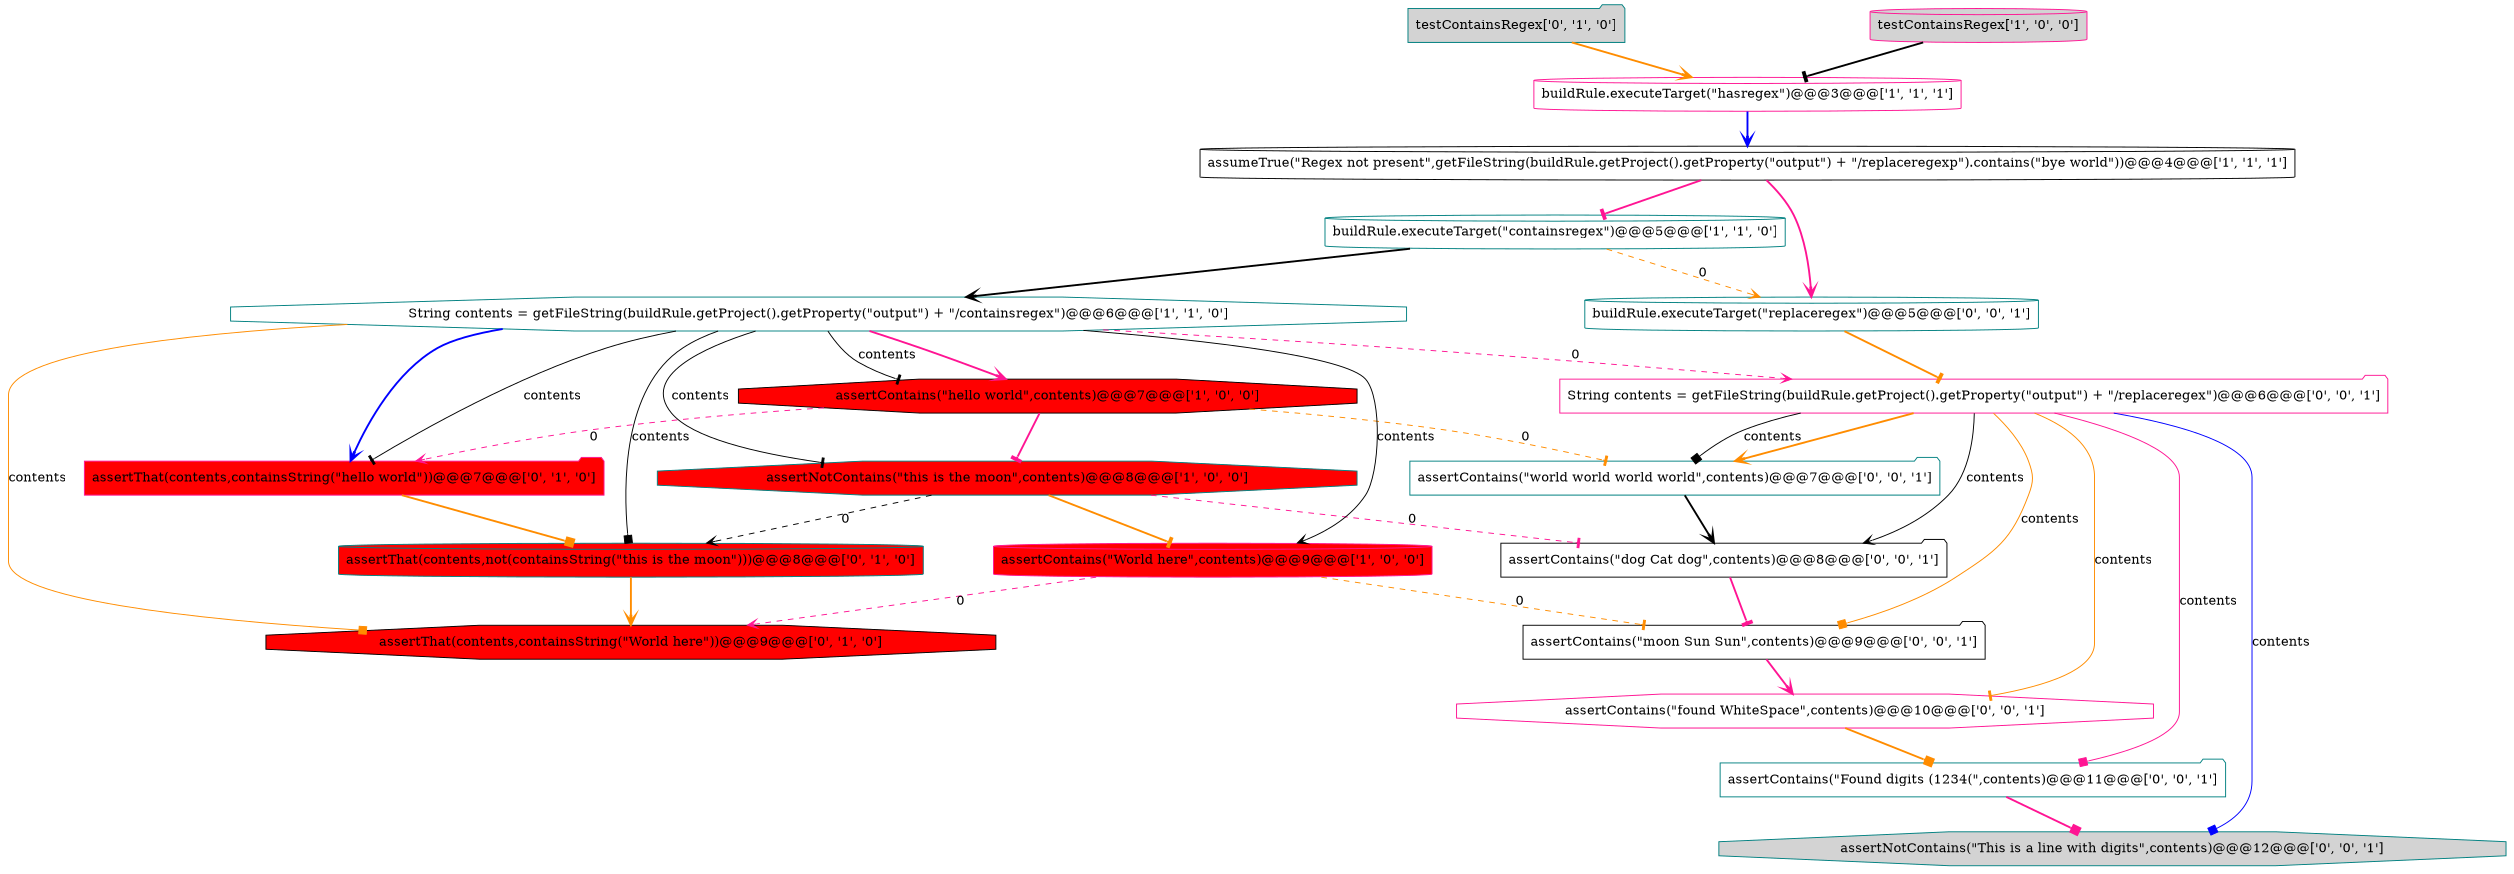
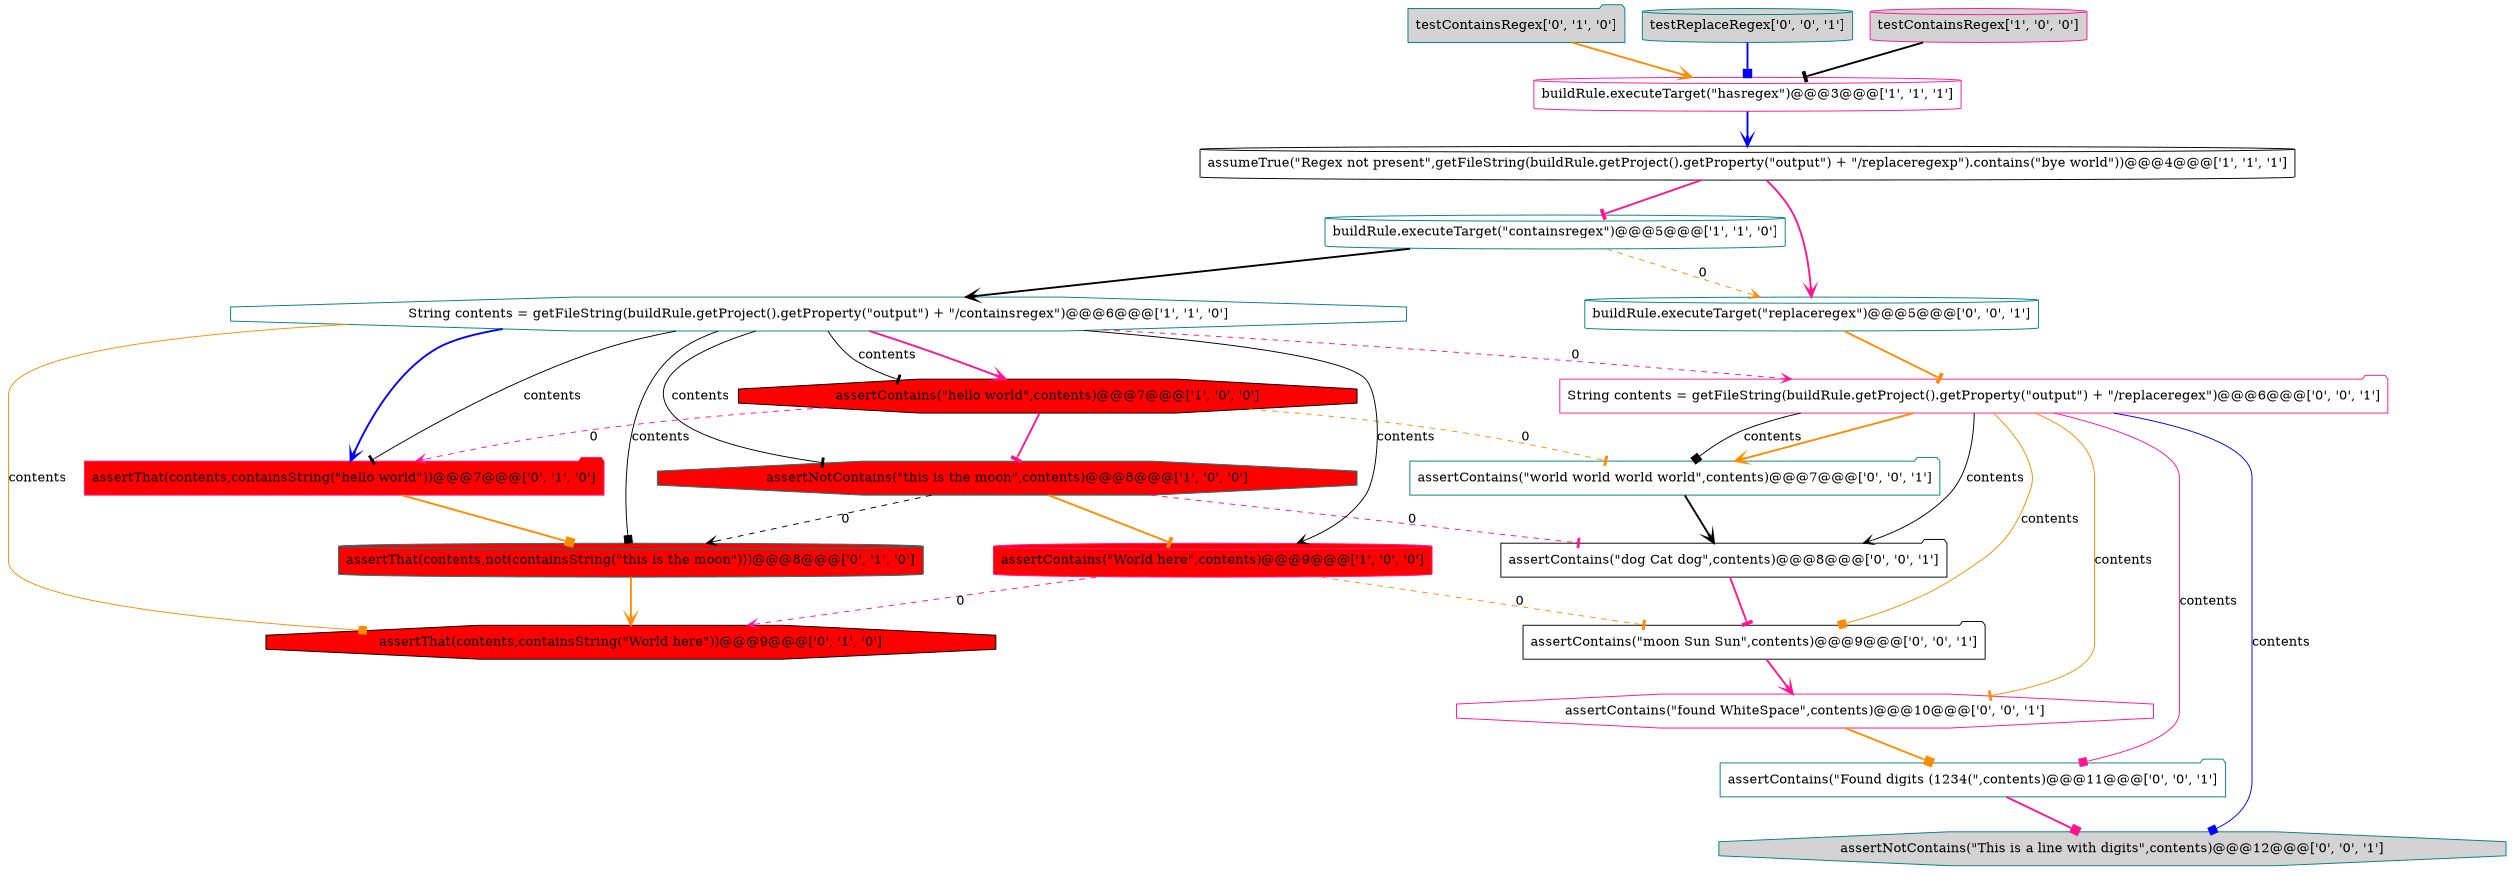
node "testReplaceRegex['0', '0', '1']": added
